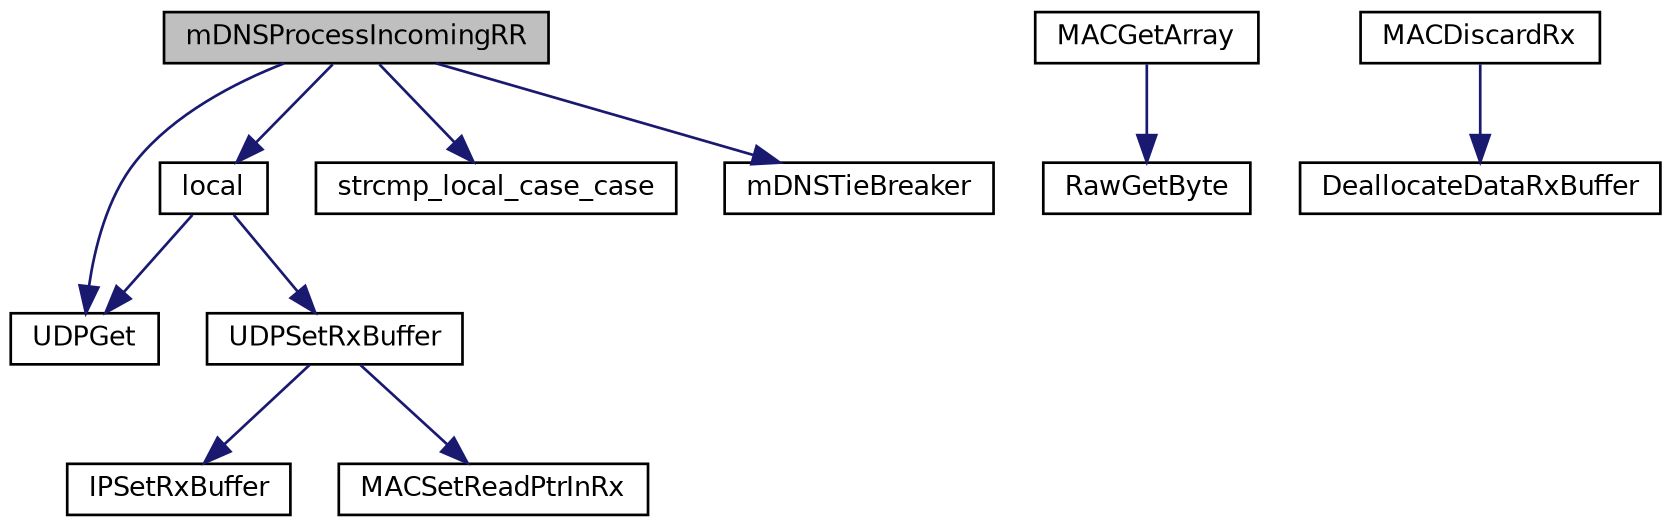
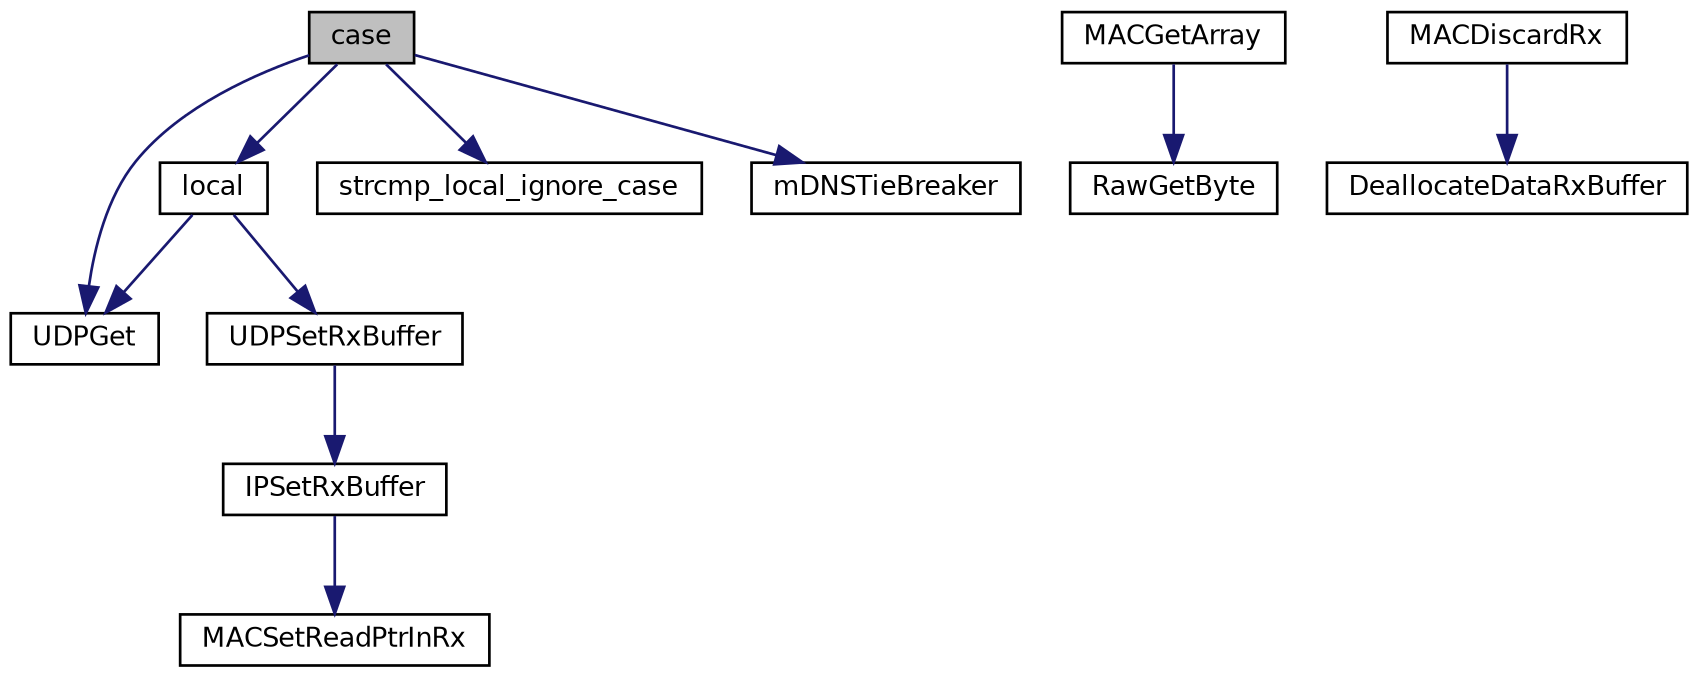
node "mDNSProcessIncomingRR": label "mDNSProcessIncomingRR" -> "case"
node "strcmp_local_case_case": label "strcmp_local_case_case" -> "strcmp_local_ignore_case"
edge "UDPSetRxBuffer" -> "MACSetReadPtrInRx": now "IPSetRxBuffer" -> "MACSetReadPtrInRx"
